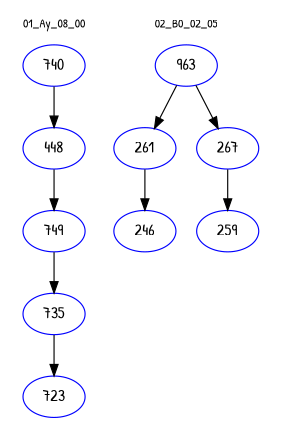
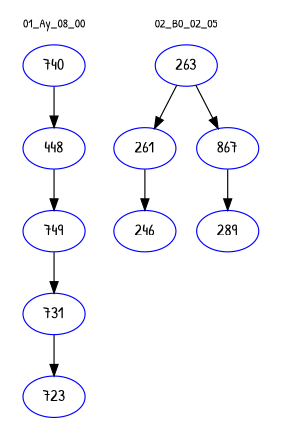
node "963": label "963" -> "263"
node "267": label "267" -> "867"
node "259": label "259" -> "289"
node "735": label "735" -> "731"
